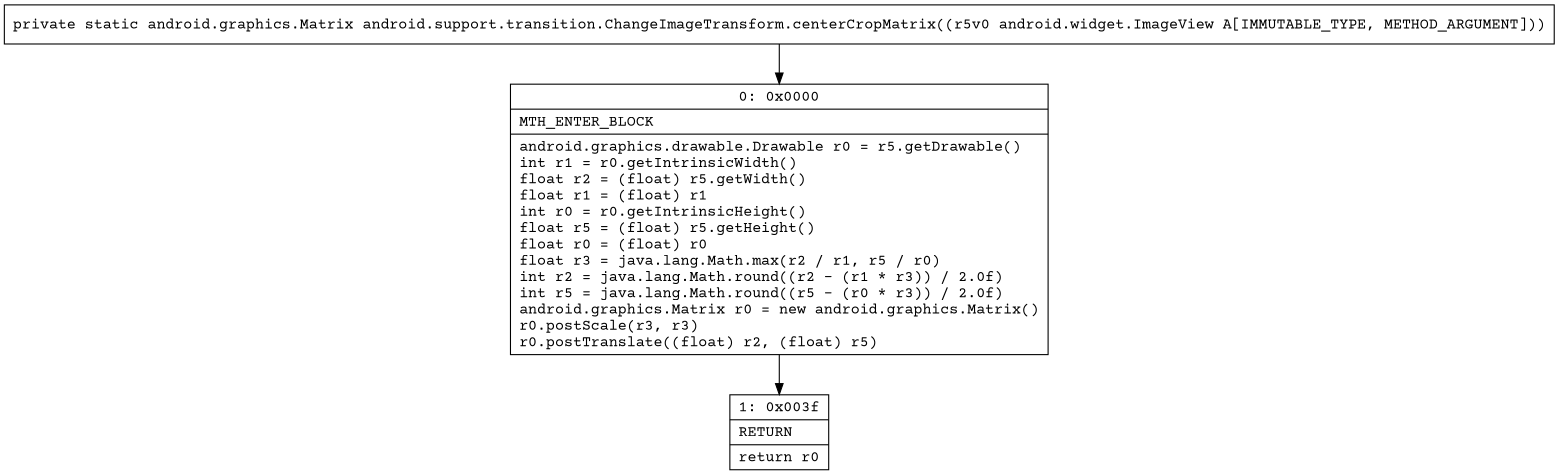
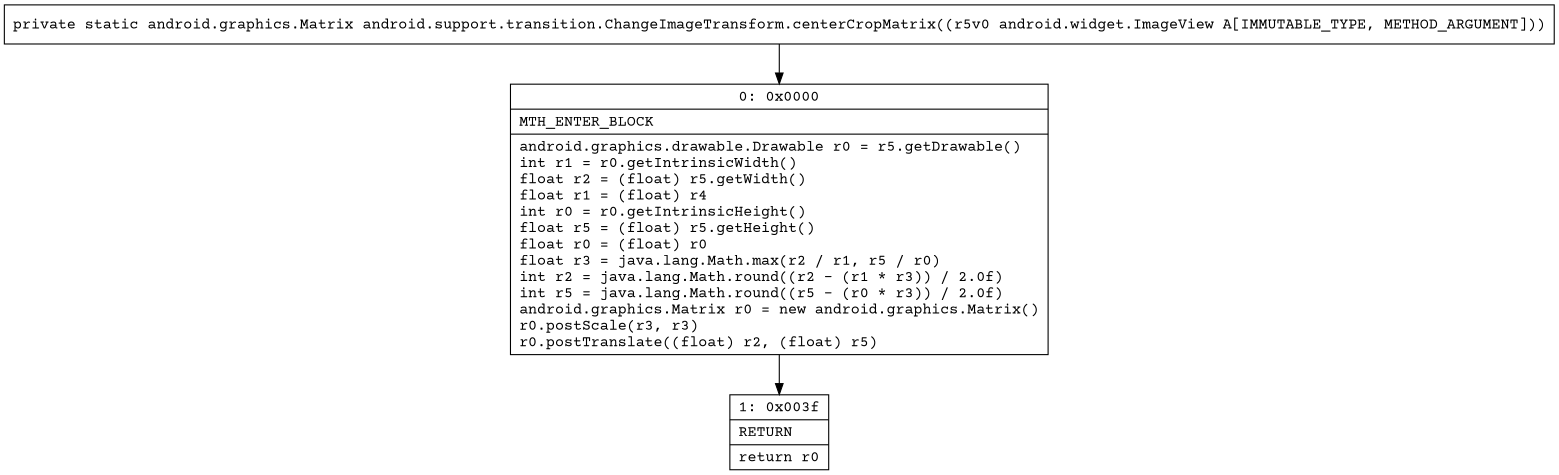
node "0: 0x0000": text "float r1 = (float) r1" -> "float r1 = (float) r4"
